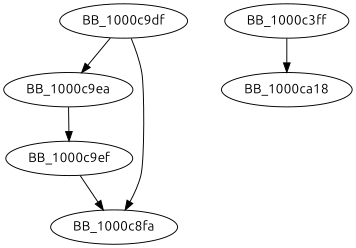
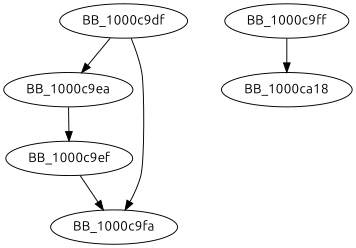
node "BB_1000c3ff": label "BB_1000c3ff" -> "BB_1000c9ff"
node "BB_1000c8fa": label "BB_1000c8fa" -> "BB_1000c9fa"
